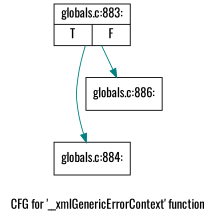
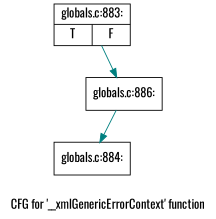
edge "globals.c:883:" -> "globals.c:884:": now "globals.c:886:" -> "globals.c:884:"
